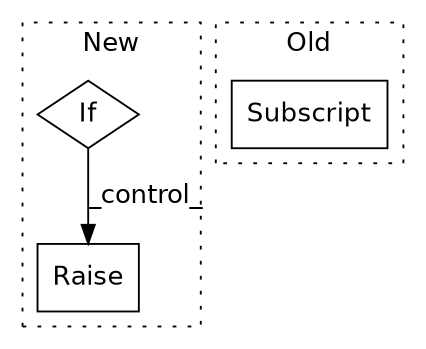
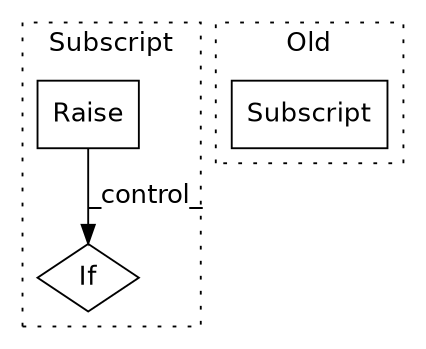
cluster "New": label "New" -> "Subscript"
edge "If" -> "Raise": reversed
